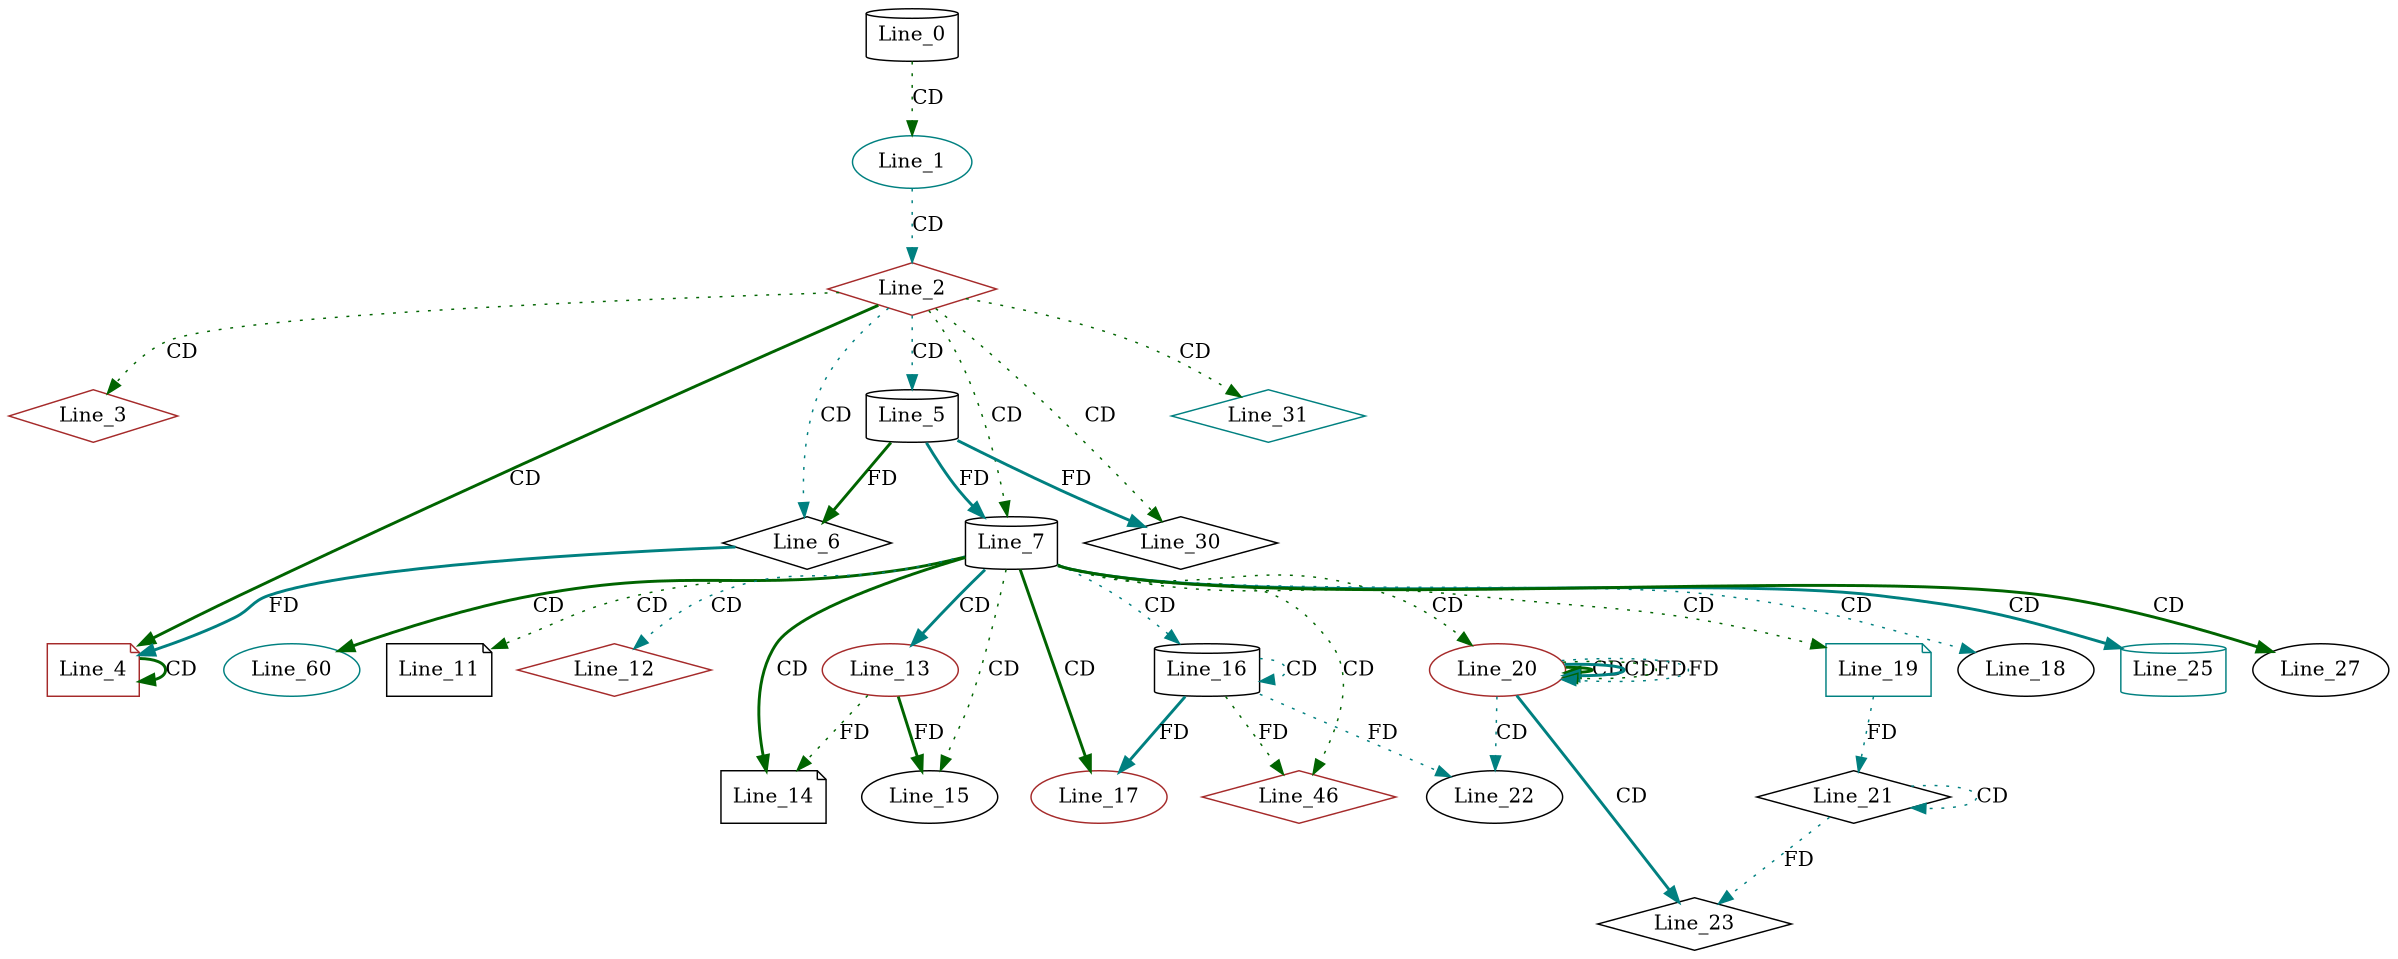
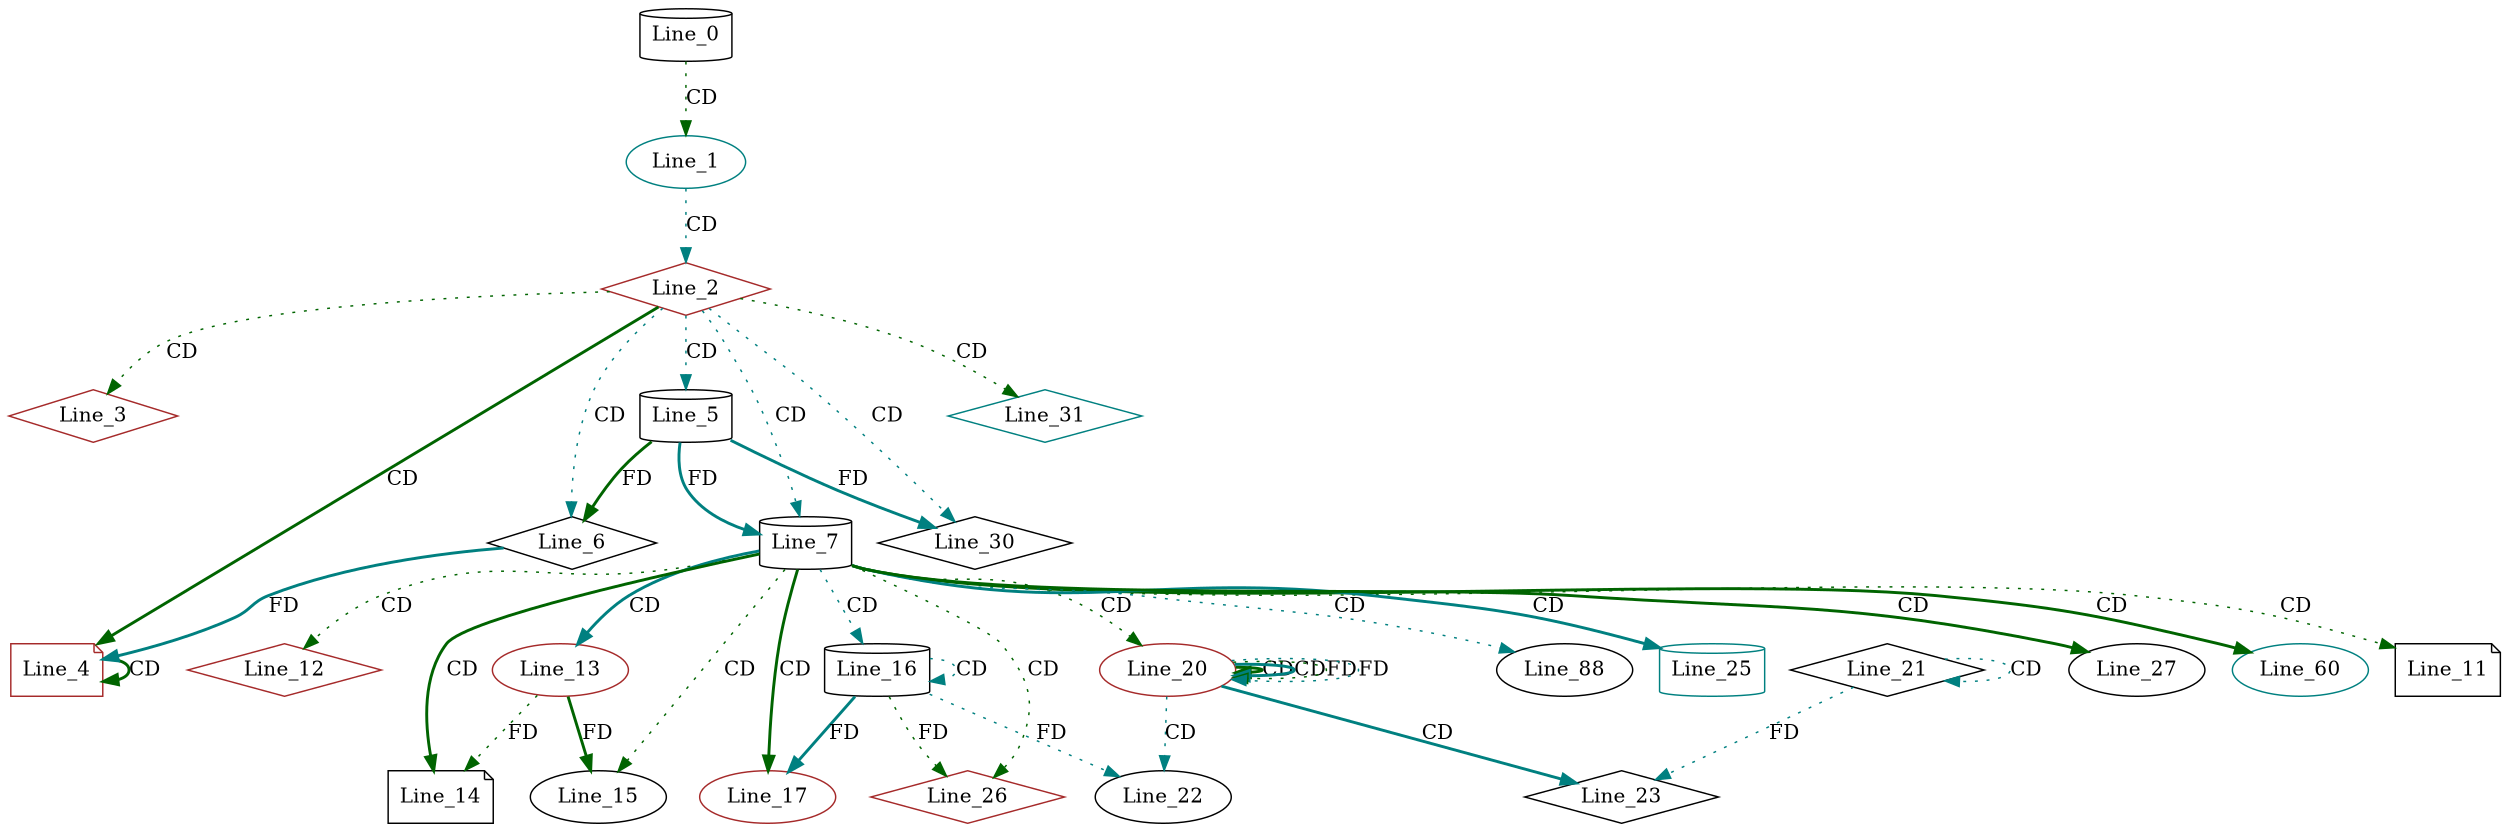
edge "Line_2" -> "Line_7": color darkgreen -> teal
edge "Line_2" -> "Line_30": color darkgreen -> teal
edge "Line_7" -> "Line_12": color teal -> darkgreen
node "Line_19": removed
node "Line_18": label "Line_18" -> "Line_88"
node "Line_46": label "Line_46" -> "Line_26"
